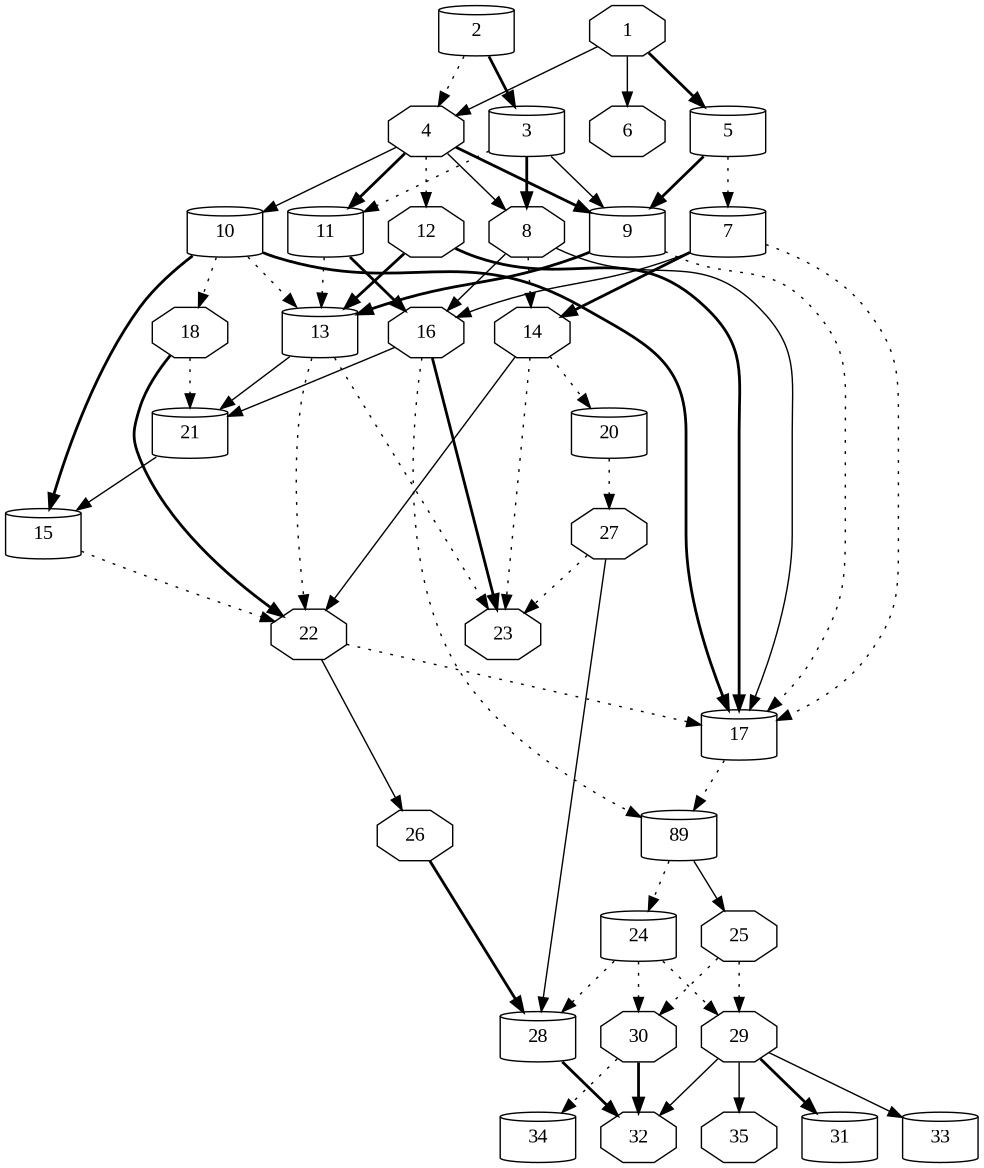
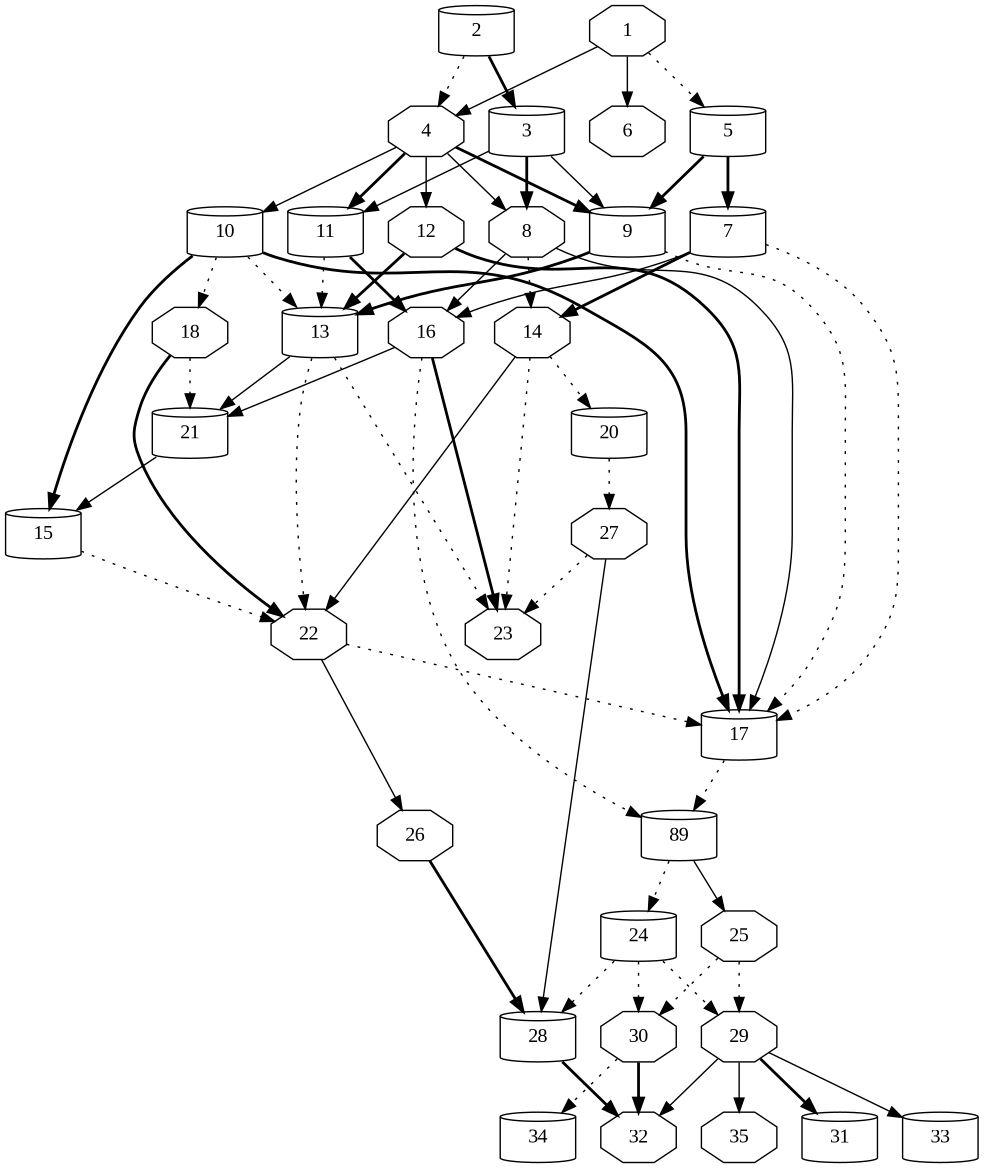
edge "1" -> "5": style bold -> dotted
edge "4" -> "12": style dotted -> solid
edge "5" -> "7": style dotted -> bold
edge "3" -> "11": style dotted -> solid
